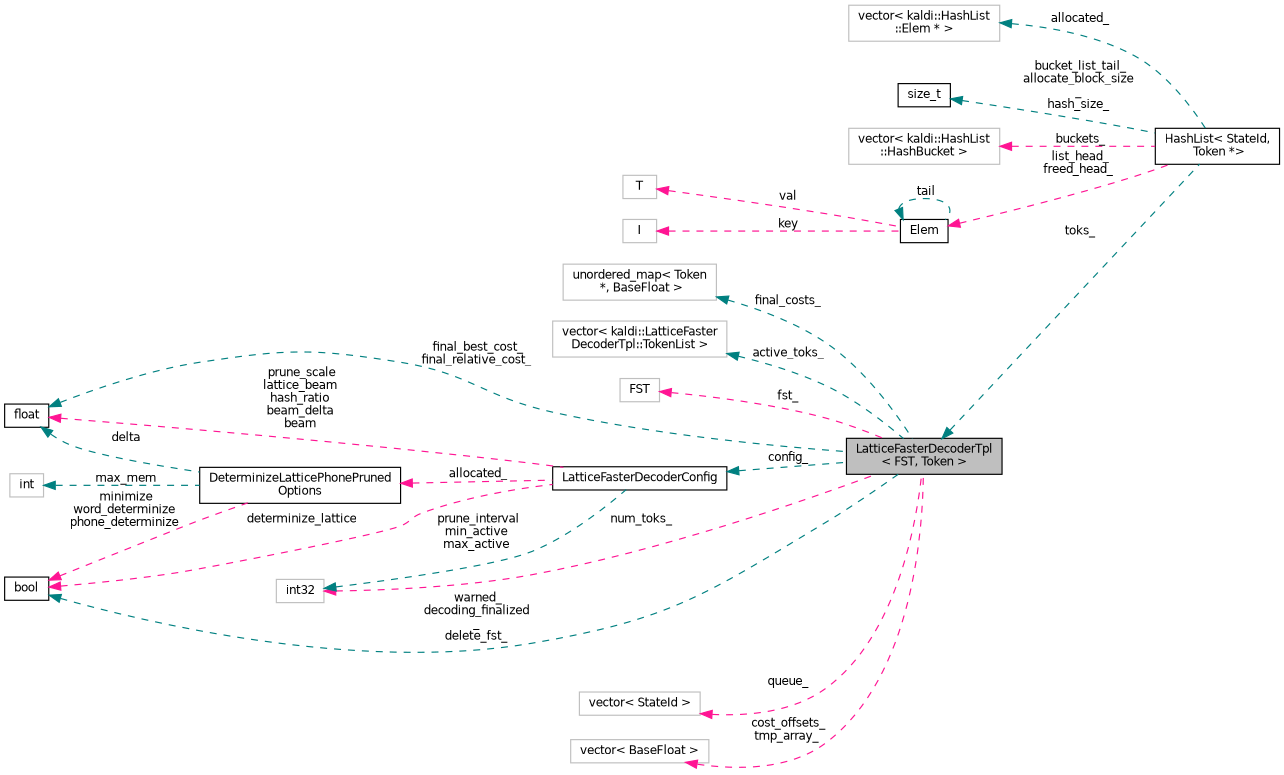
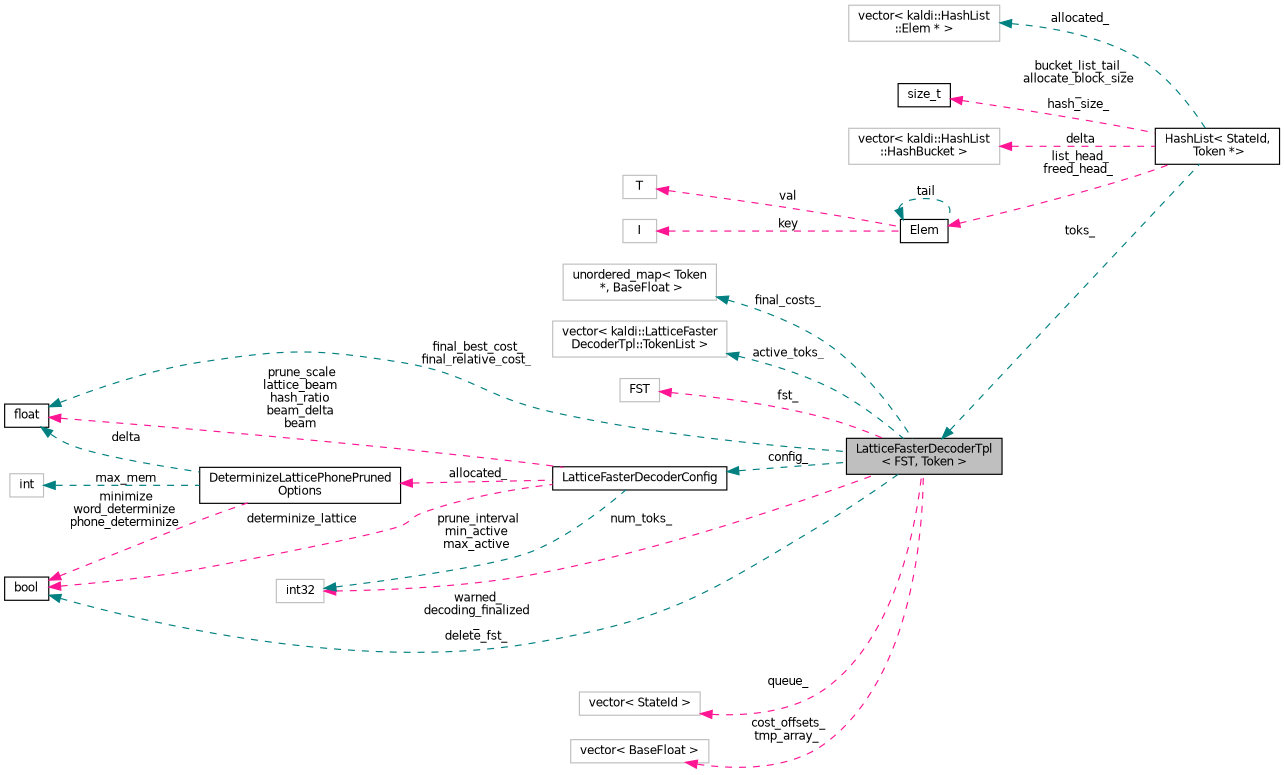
edge "HashList< StateId, Token *>" -> "size_t": color teal -> deeppink
edge "HashList< StateId, Token *>" -> "vector< kaldi::HashList ::HashBucket >": label " buckets_" -> " delta"
